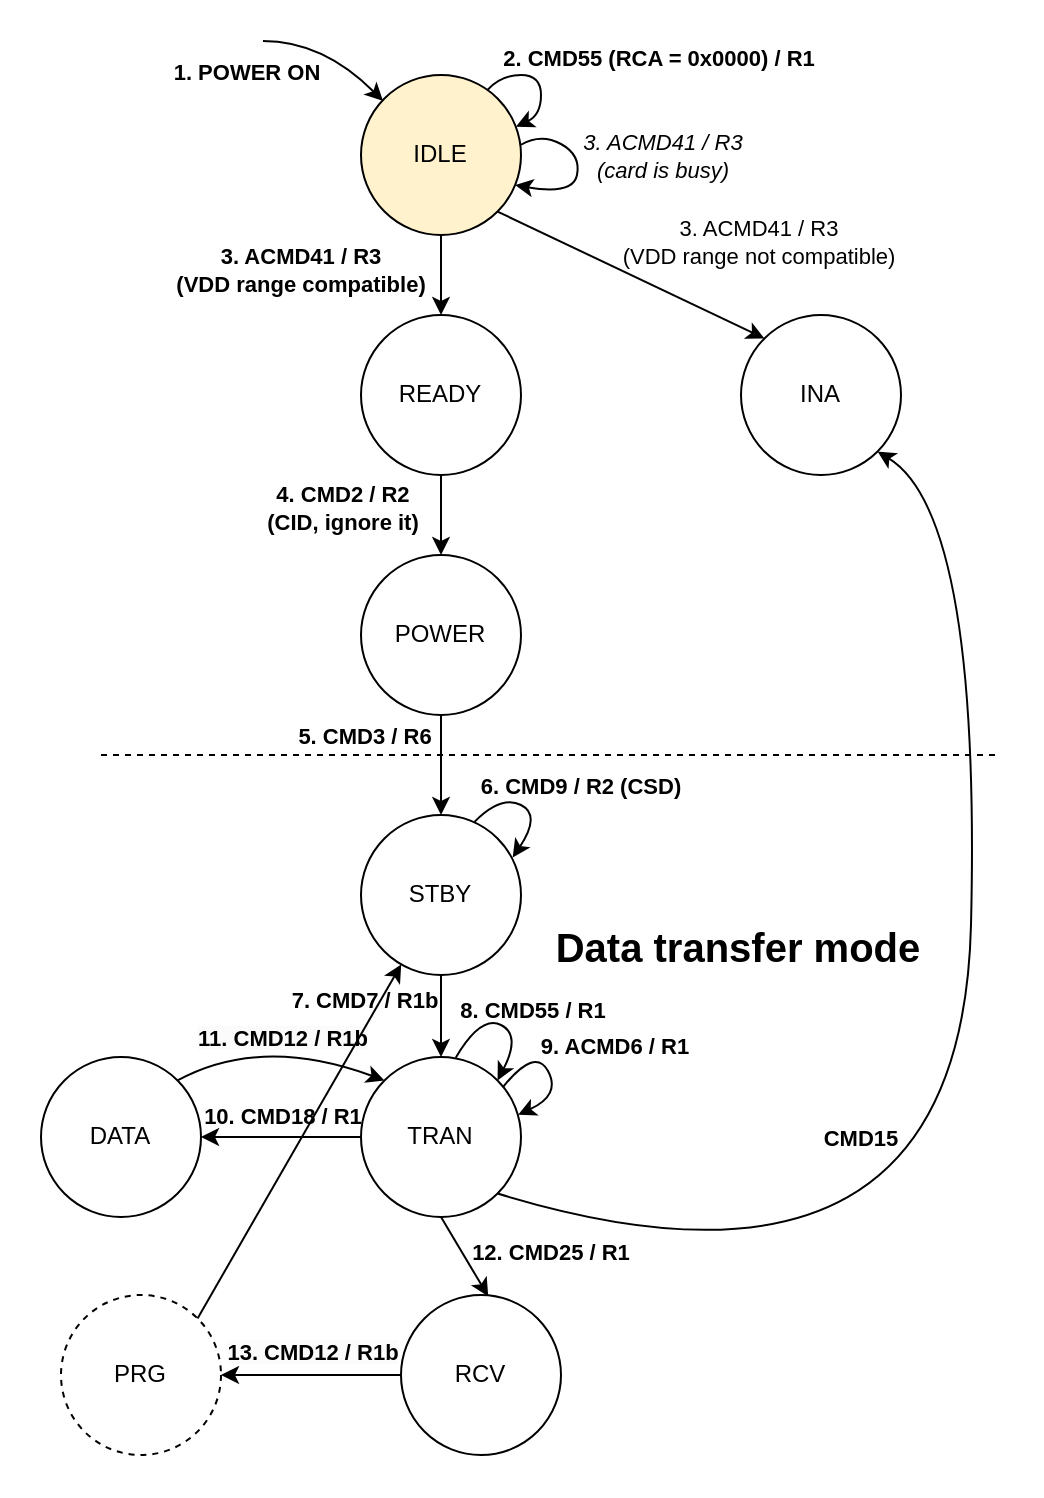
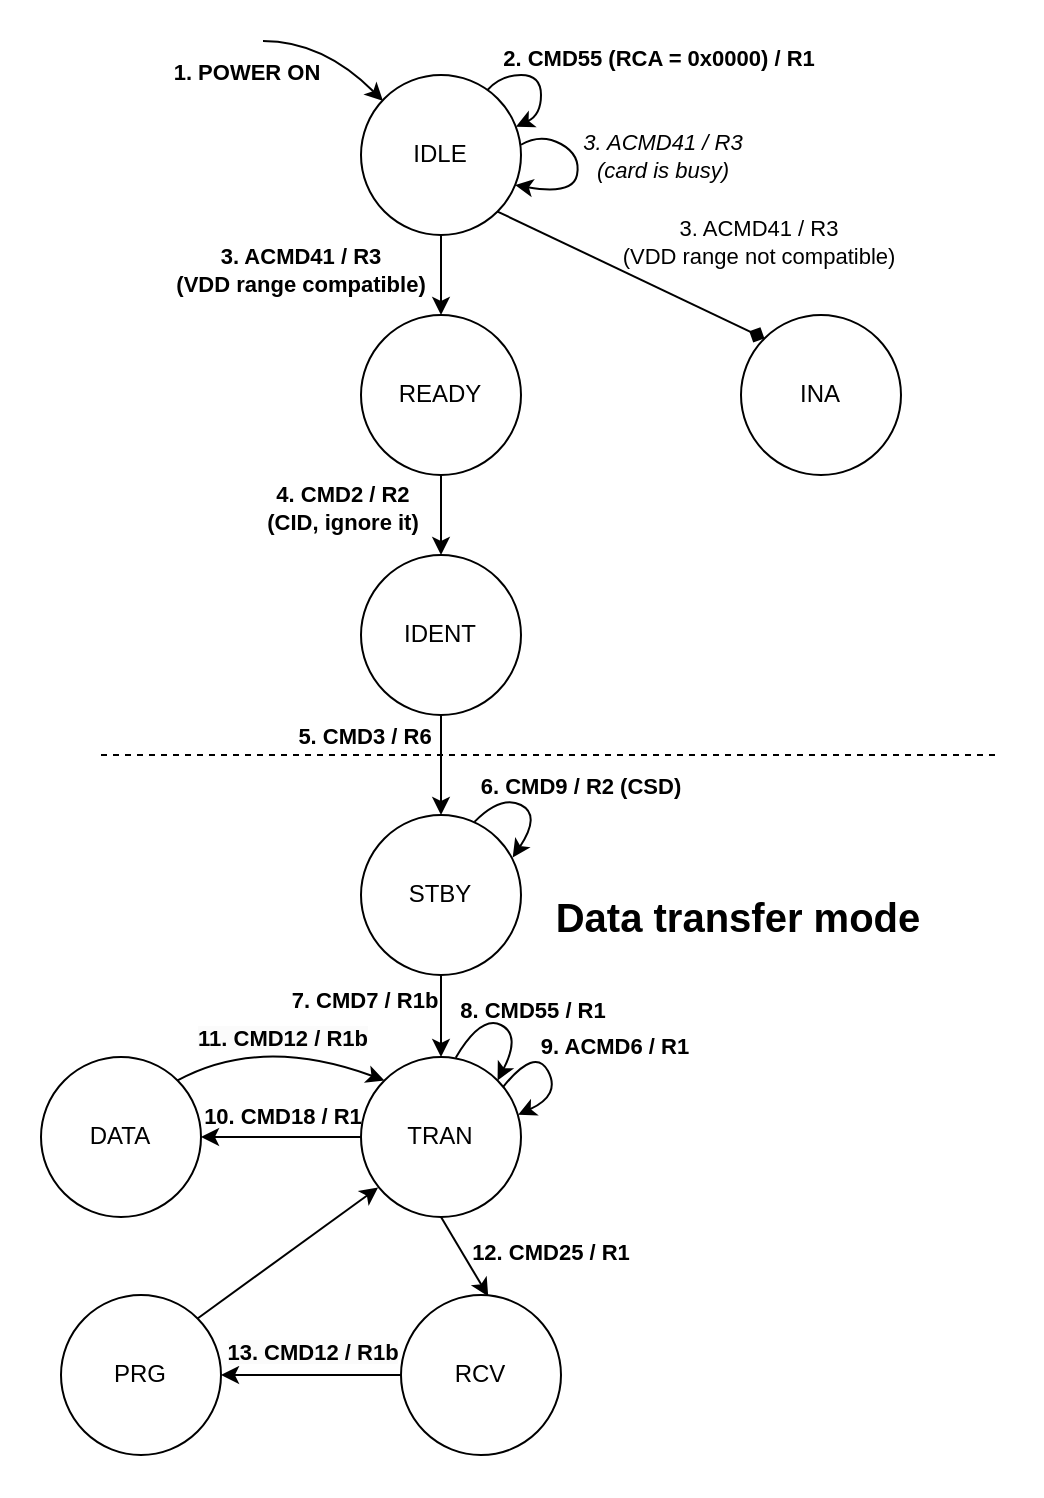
node "IDLE": fillcolor #fff2cc -> #ffffff
edge "IDLE" -> "INA": arrowhead classic -> diamond
node "POWER": label "POWER" -> "IDENT"
node "Data transfer mode": moved (739, 947) -> (739, 917)
edge "TRAN" -> "INA": removed, label "CMD15"
edge "PRG" -> "STBY": now "PRG" -> "TRAN"
node "PRG": style dashed -> solid
